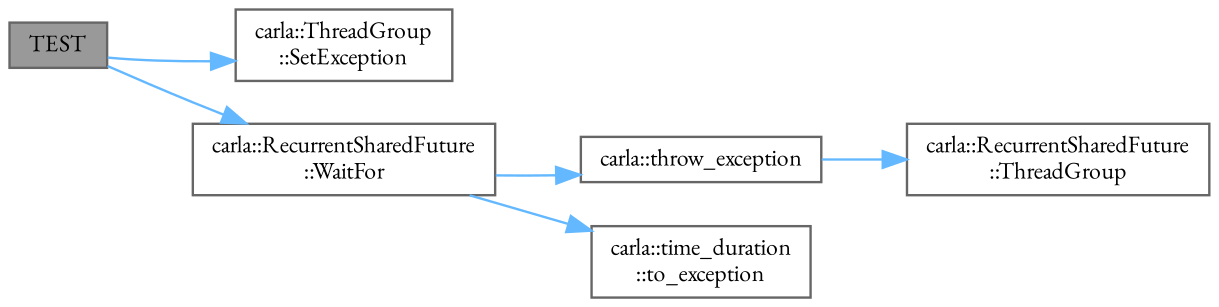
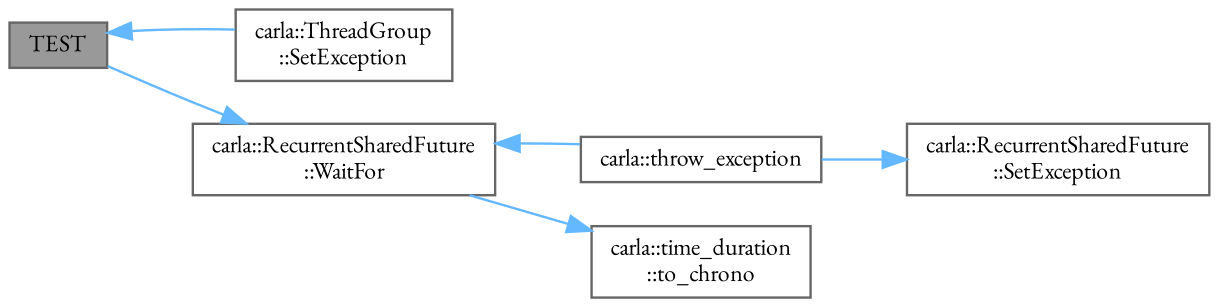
edge "TEST" -> "carla::ThreadGroup ::SetException": reversed
node "carla::RecurrentSharedFuture ::ThreadGroup": label "carla::RecurrentSharedFuture ::ThreadGroup" -> "carla::RecurrentSharedFuture ::SetException"
edge "carla::RecurrentSharedFuture ::WaitFor" -> "carla::throw_exception": reversed
node "carla::time_duration ::to_exception": label "carla::time_duration ::to_exception" -> "carla::time_duration ::to_chrono"
